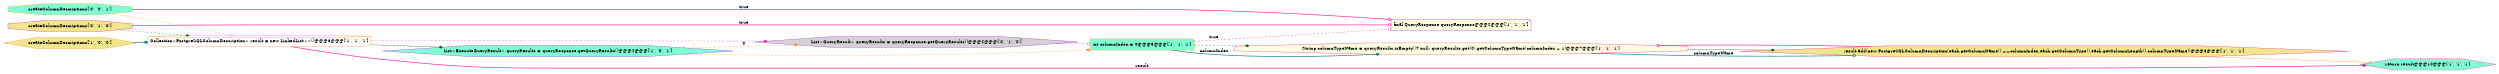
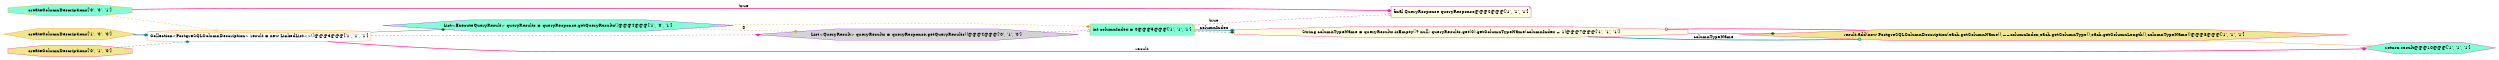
edge "createColumnDescriptions['0', '0', '1']" -> "final QueryResponse queryResponse@@@2@@@['1', '1', '1']": arrowhead odot -> diamond
edge "createColumnDescriptions['0', '1', '0']" -> "final QueryResponse queryResponse@@@2@@@['1', '1', '1']": removed, label "true"
